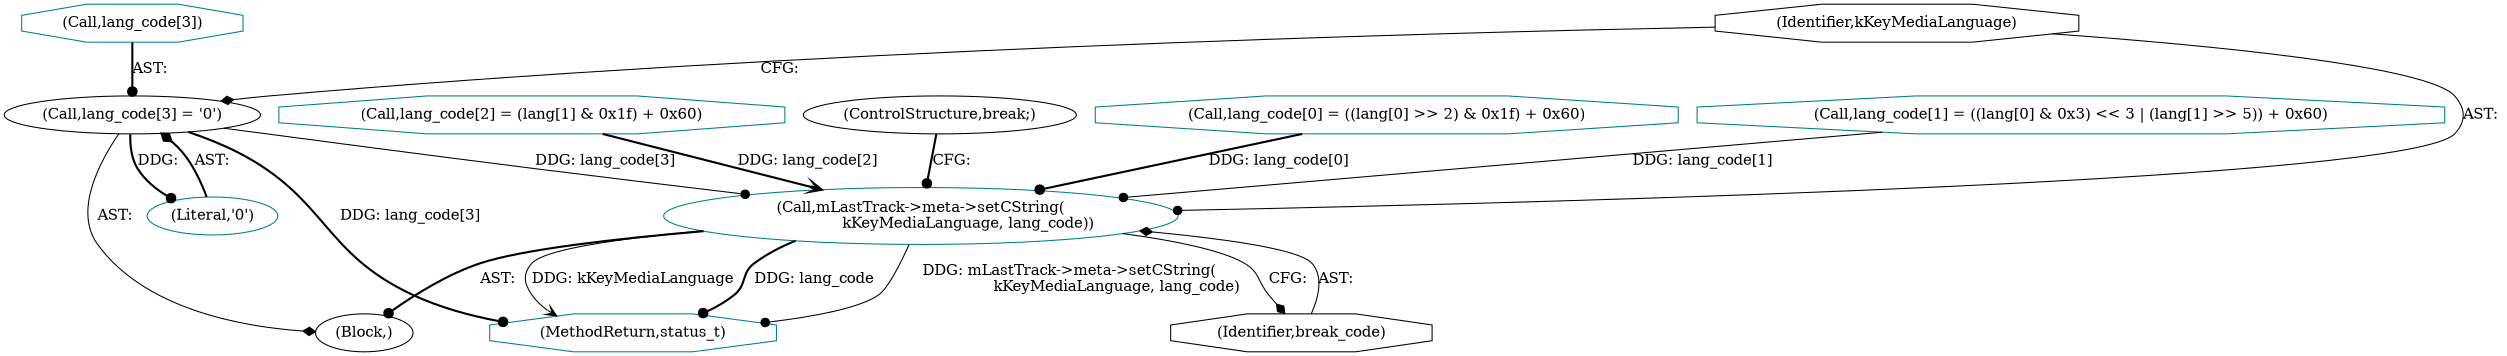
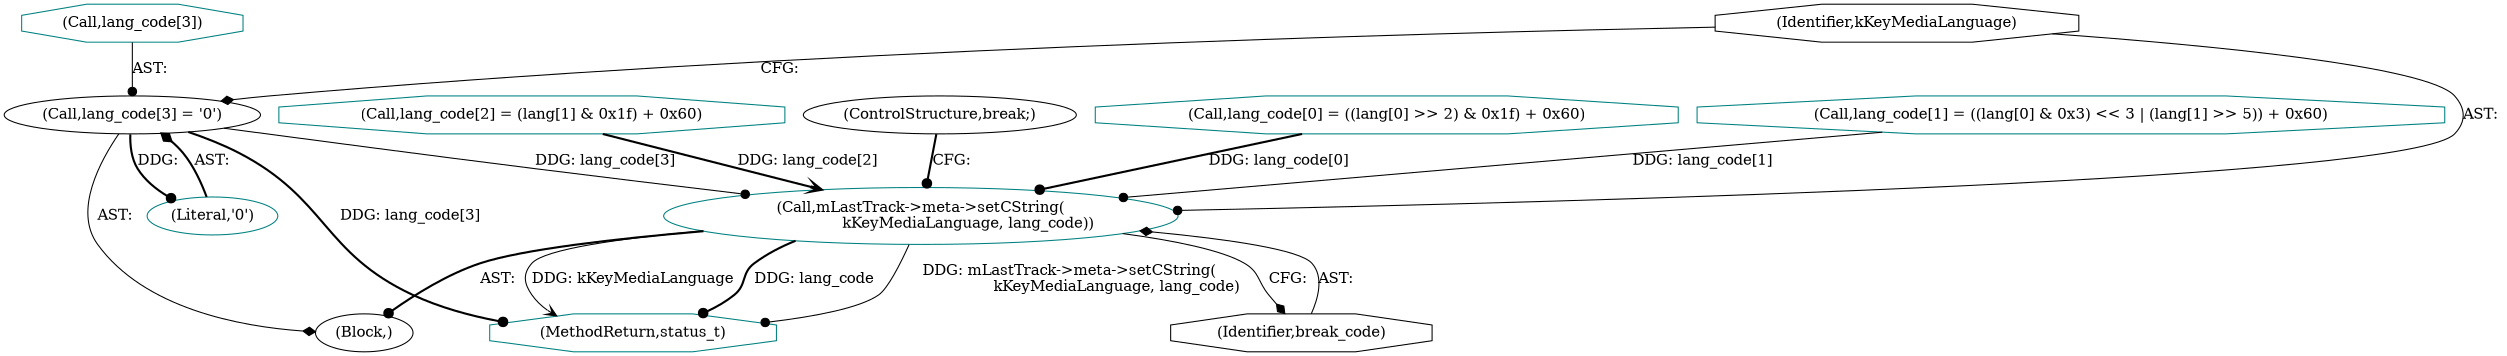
edge "(Call,lang_code[3])" -> "(Call,lang_code[3] = '0')": style bold -> solid
